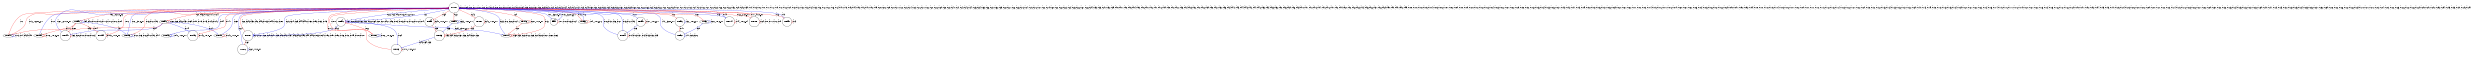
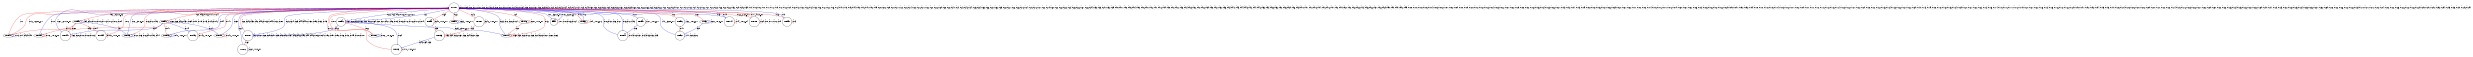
edge "0000ff9b" -> "00000055": removed, label "@835"
edge "0000ff98" -> "000009d5": added, label "@1041"
